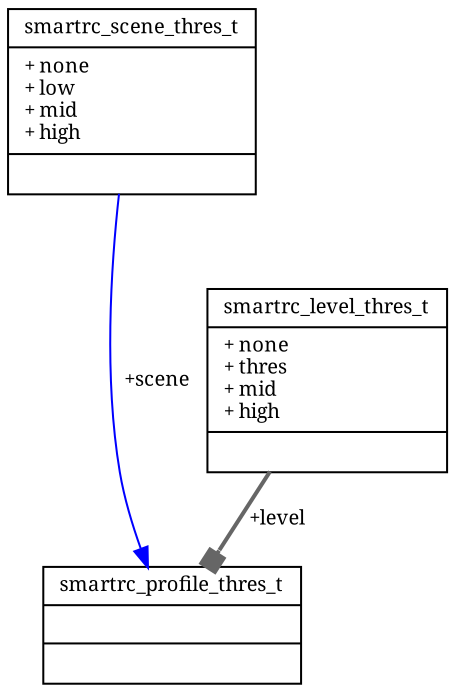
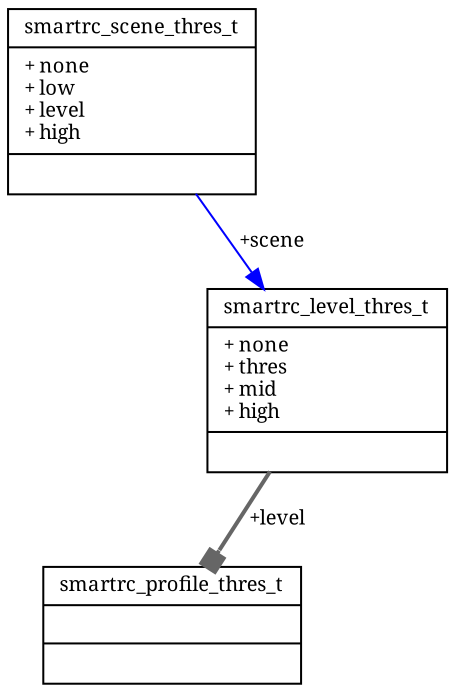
node "smartrc_scene_thres_t": text "+ mid" -> "+ level"
edge "smartrc_scene_thres_t" -> "smartrc_profile_thres_t": now "smartrc_scene_thres_t" -> "smartrc_level_thres_t"
